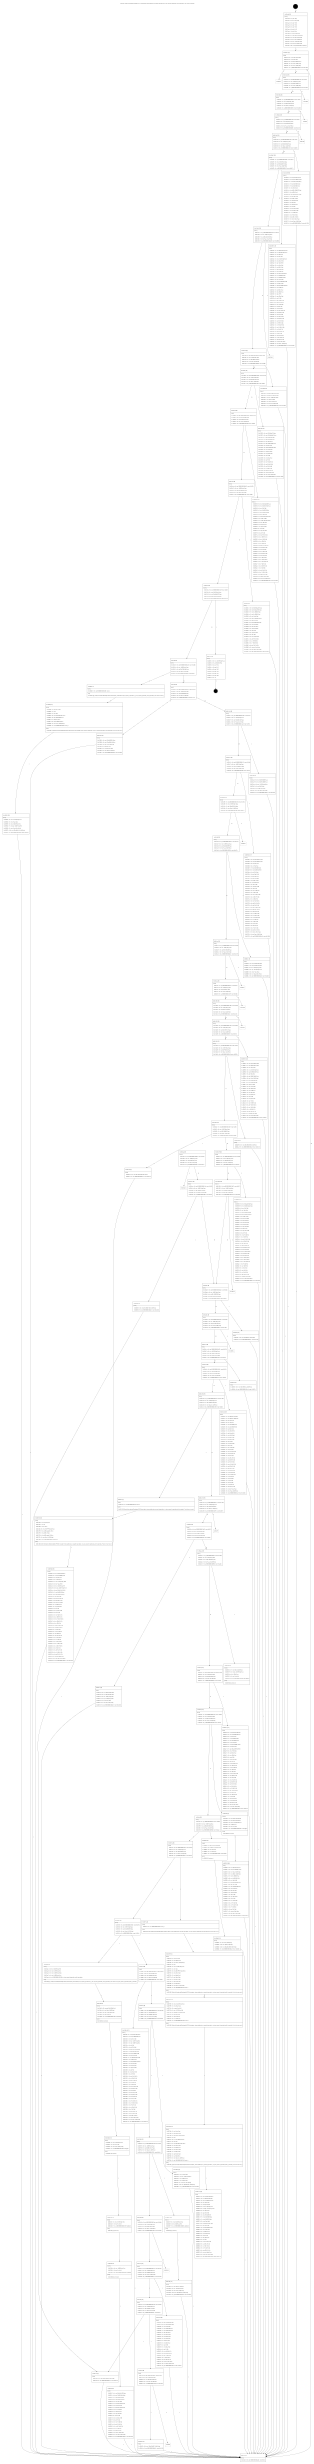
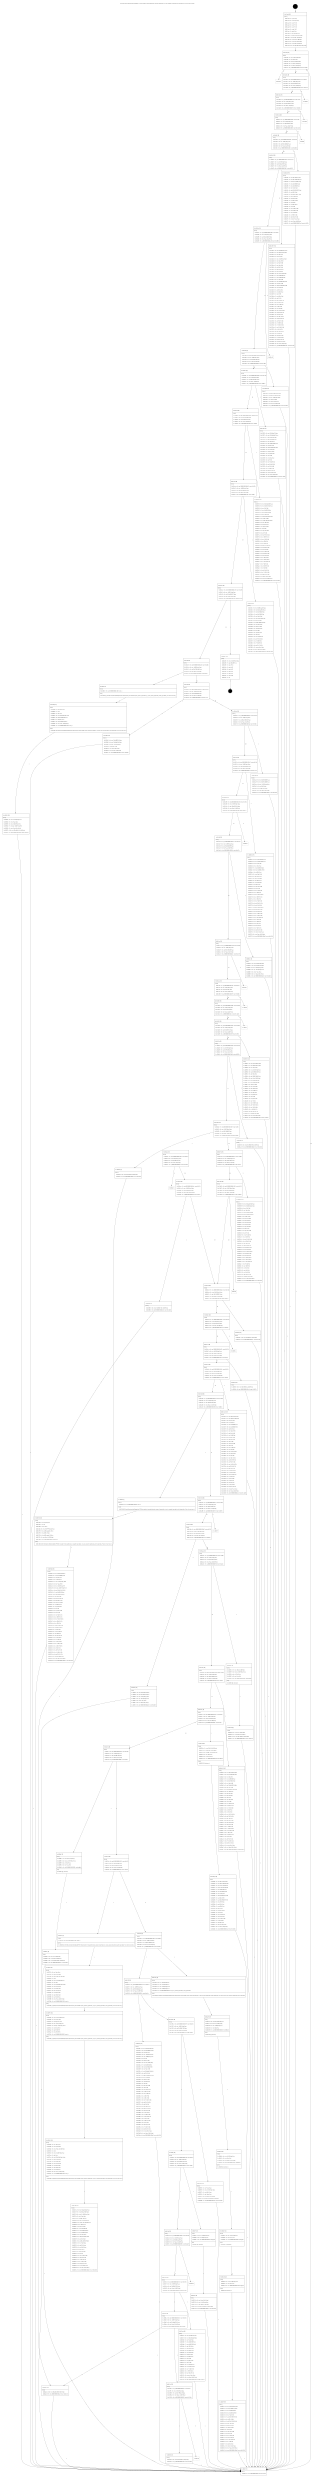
node "0x402569 [26]": added
